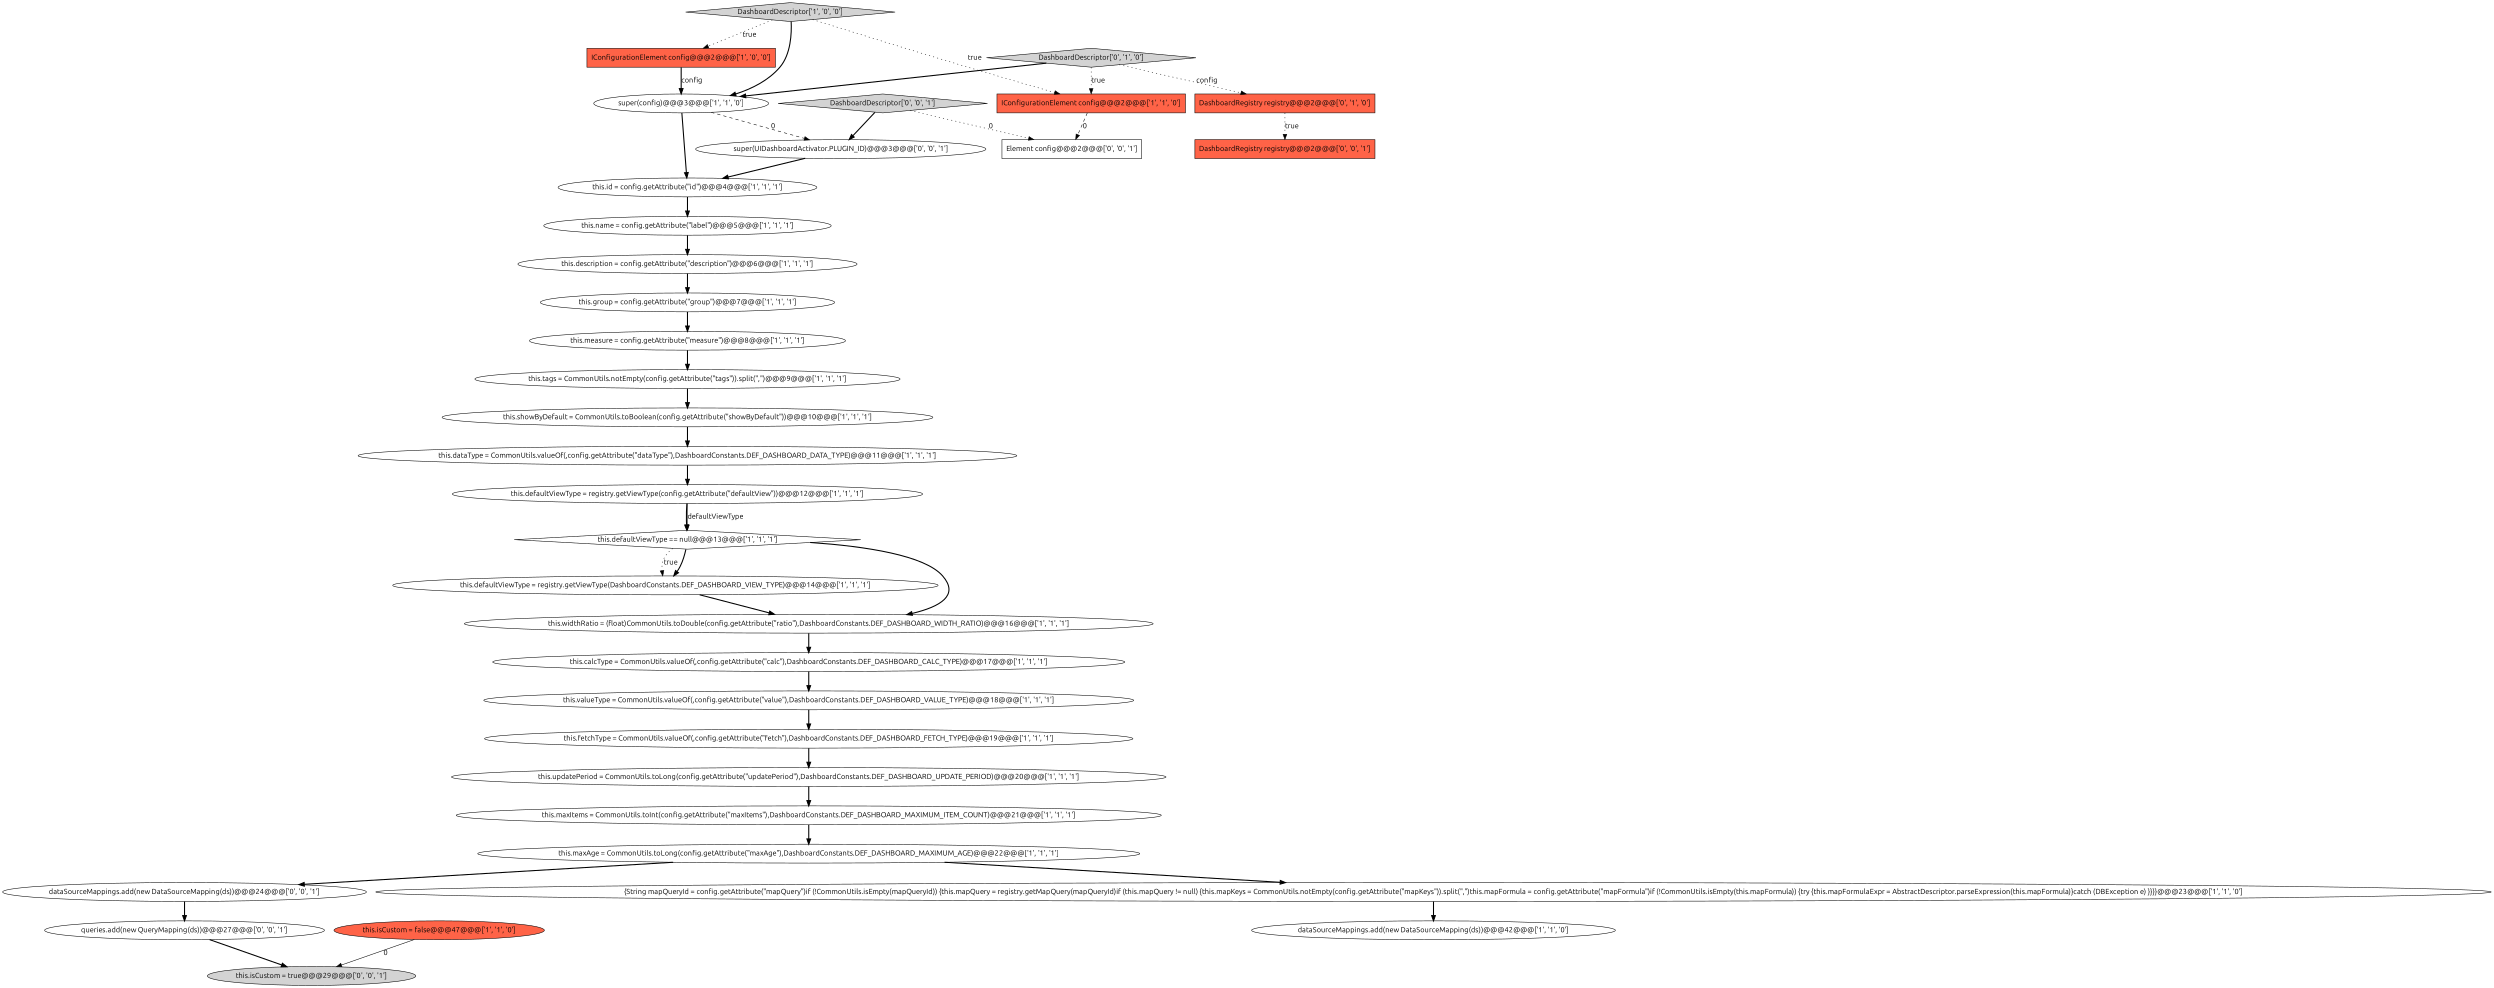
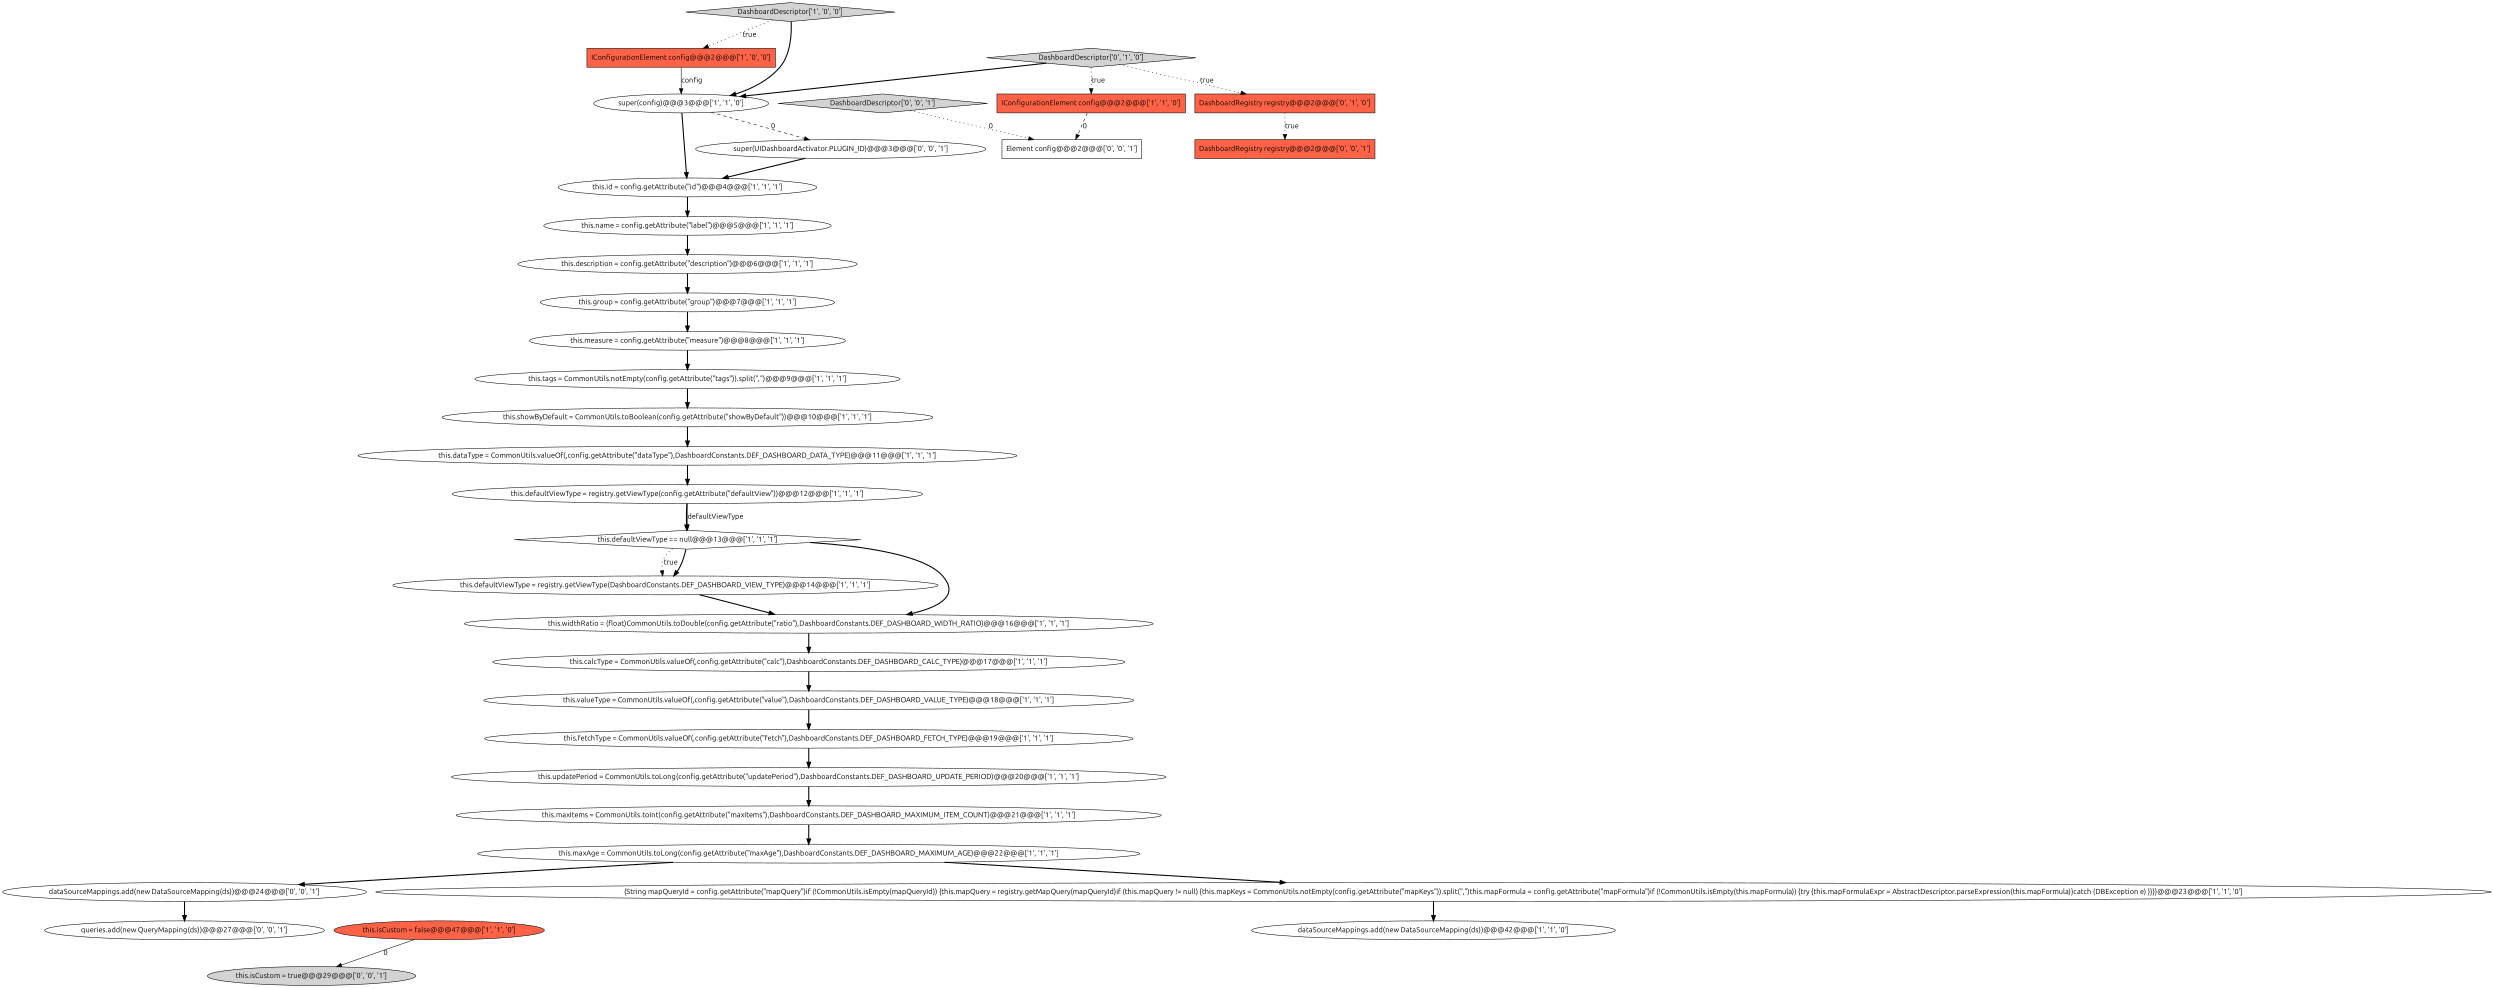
edge "DashboardDescriptor['1', '0', '0']" -> "IConfigurationElement config@@@2@@@['1', '1', '0']": removed, label "true"
edge "IConfigurationElement config@@@2@@@['1', '0', '0']" -> "super(config)@@@3@@@['1', '1', '0']": style bold -> solid
edge "DashboardDescriptor['0', '1', '0']" -> "DashboardRegistry registry@@@2@@@['0', '1', '0']": label "config" -> "true"
edge "DashboardDescriptor['0', '0', '1']" -> "super(UIDashboardActivator.PLUGIN_ID)@@@3@@@['0', '0', '1']": removed
edge "queries.add(new QueryMapping(ds))@@@27@@@['0', '0', '1']" -> "this.isCustom = true@@@29@@@['0', '0', '1']": removed
